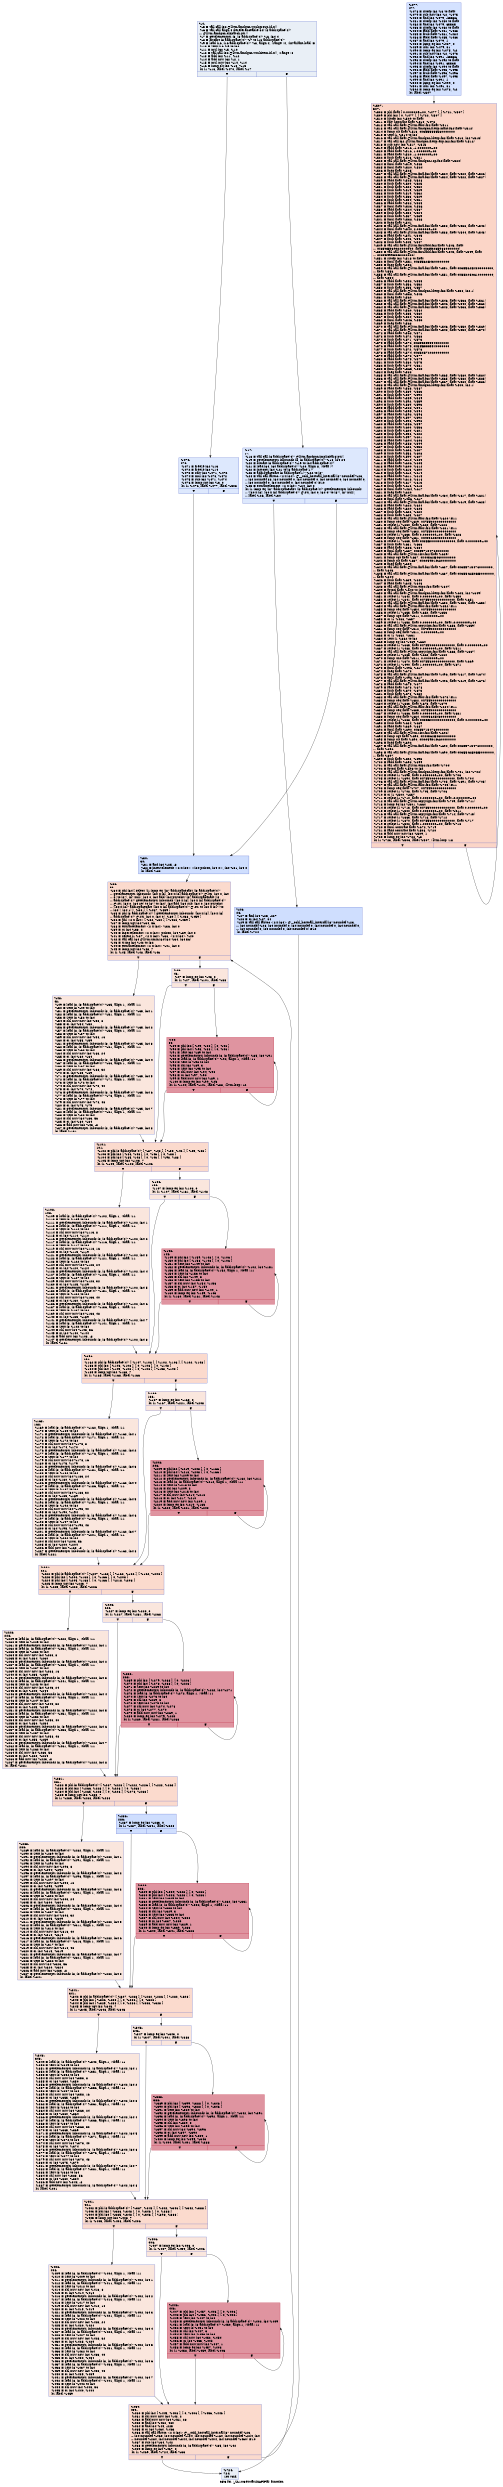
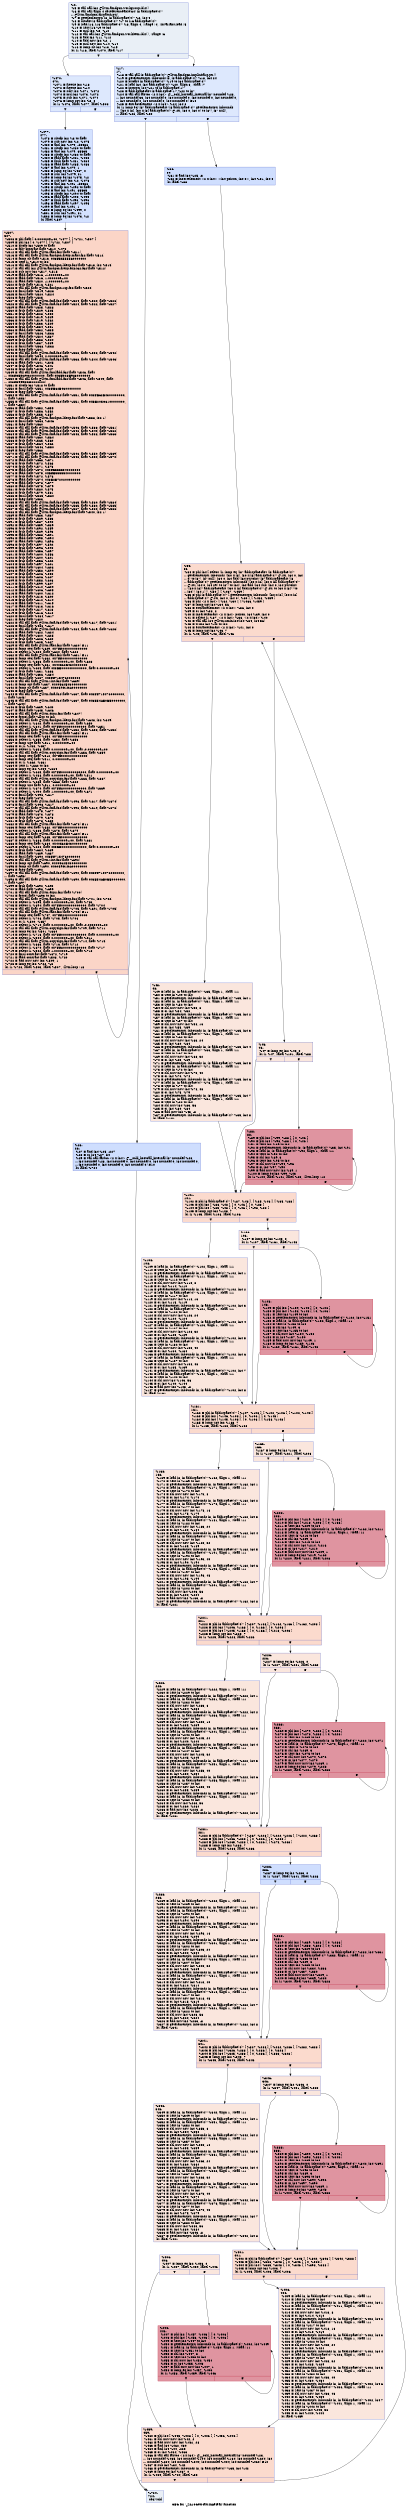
edge "%470:" -> "%30:": now "%470:" -> "%477:"
edge "%401:" -> "%406:": removed
node "%724:": text "ret void" -> "oeq void"
